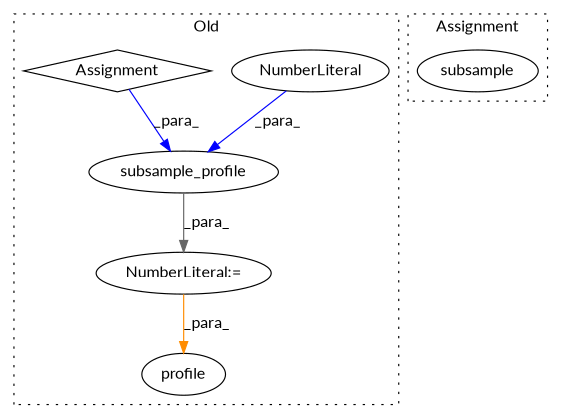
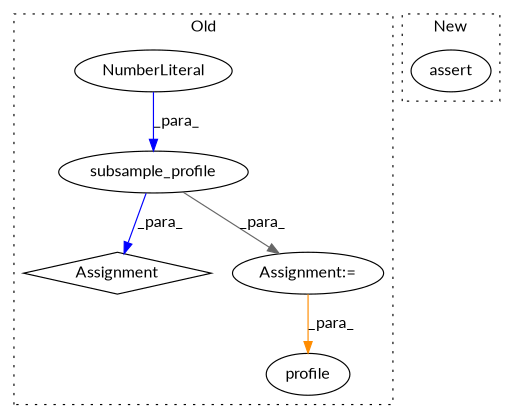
cluster "Assignment": label "Assignment" -> "New"
node "subsample": label "subsample" -> "assert"
edge "Assignment" -> "subsample_profile": reversed
node "NumberLiteral:=": label "NumberLiteral:=" -> "Assignment:="
